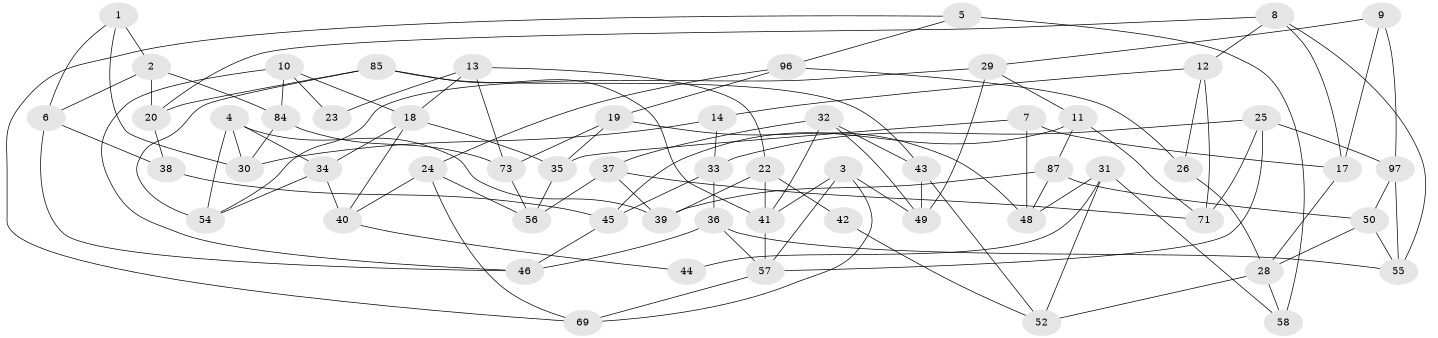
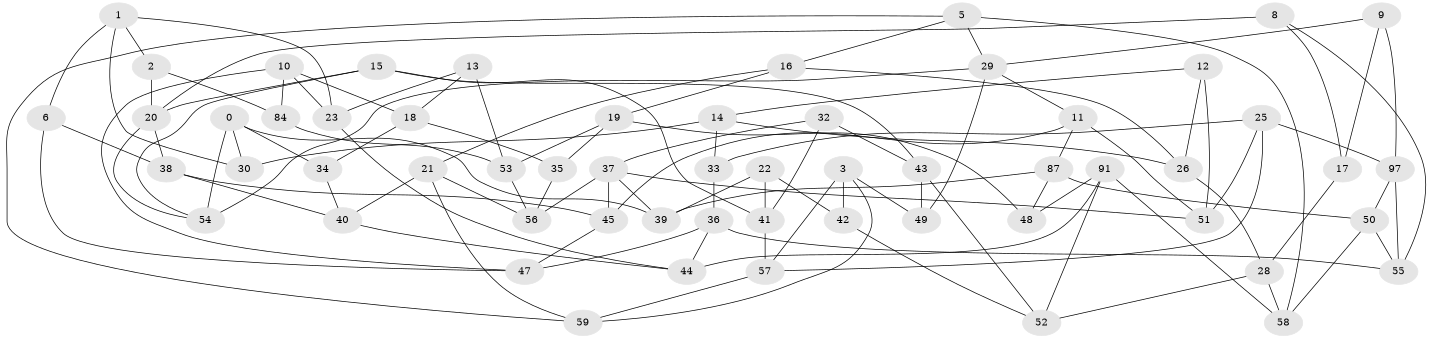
edge "1" -- "23": added
edge "5" -- "29": added
edge "8" -- "12": removed
node "85": label "85" -> "15"
node "96": label "96" -> "16"
edge "13" -- "22": removed
edge "2" -- "6": removed
node "4": label "4" -> "0"
node "7": removed
edge "84" -- "30": removed
edge "14" -- "26": added
edge "32" -- "49": removed
edge "18" -- "40": now "38" -- "40"
node "24": label "24" -> "21"
node "73": label "73" -> "53"
node "31": label "31" -> "91"
edge "34" -- "54": now "20" -- "54"
edge "33" -- "45": now "37" -- "45"
edge "3" -- "41": now "3" -- "42"
node "71": label "71" -> "51"
edge "23" -- "44": added
edge "36" -- "57": now "36" -- "44"
edge "50" -- "28": now "50" -- "58"
node "46": label "46" -> "47"
node "69": label "69" -> "59"
